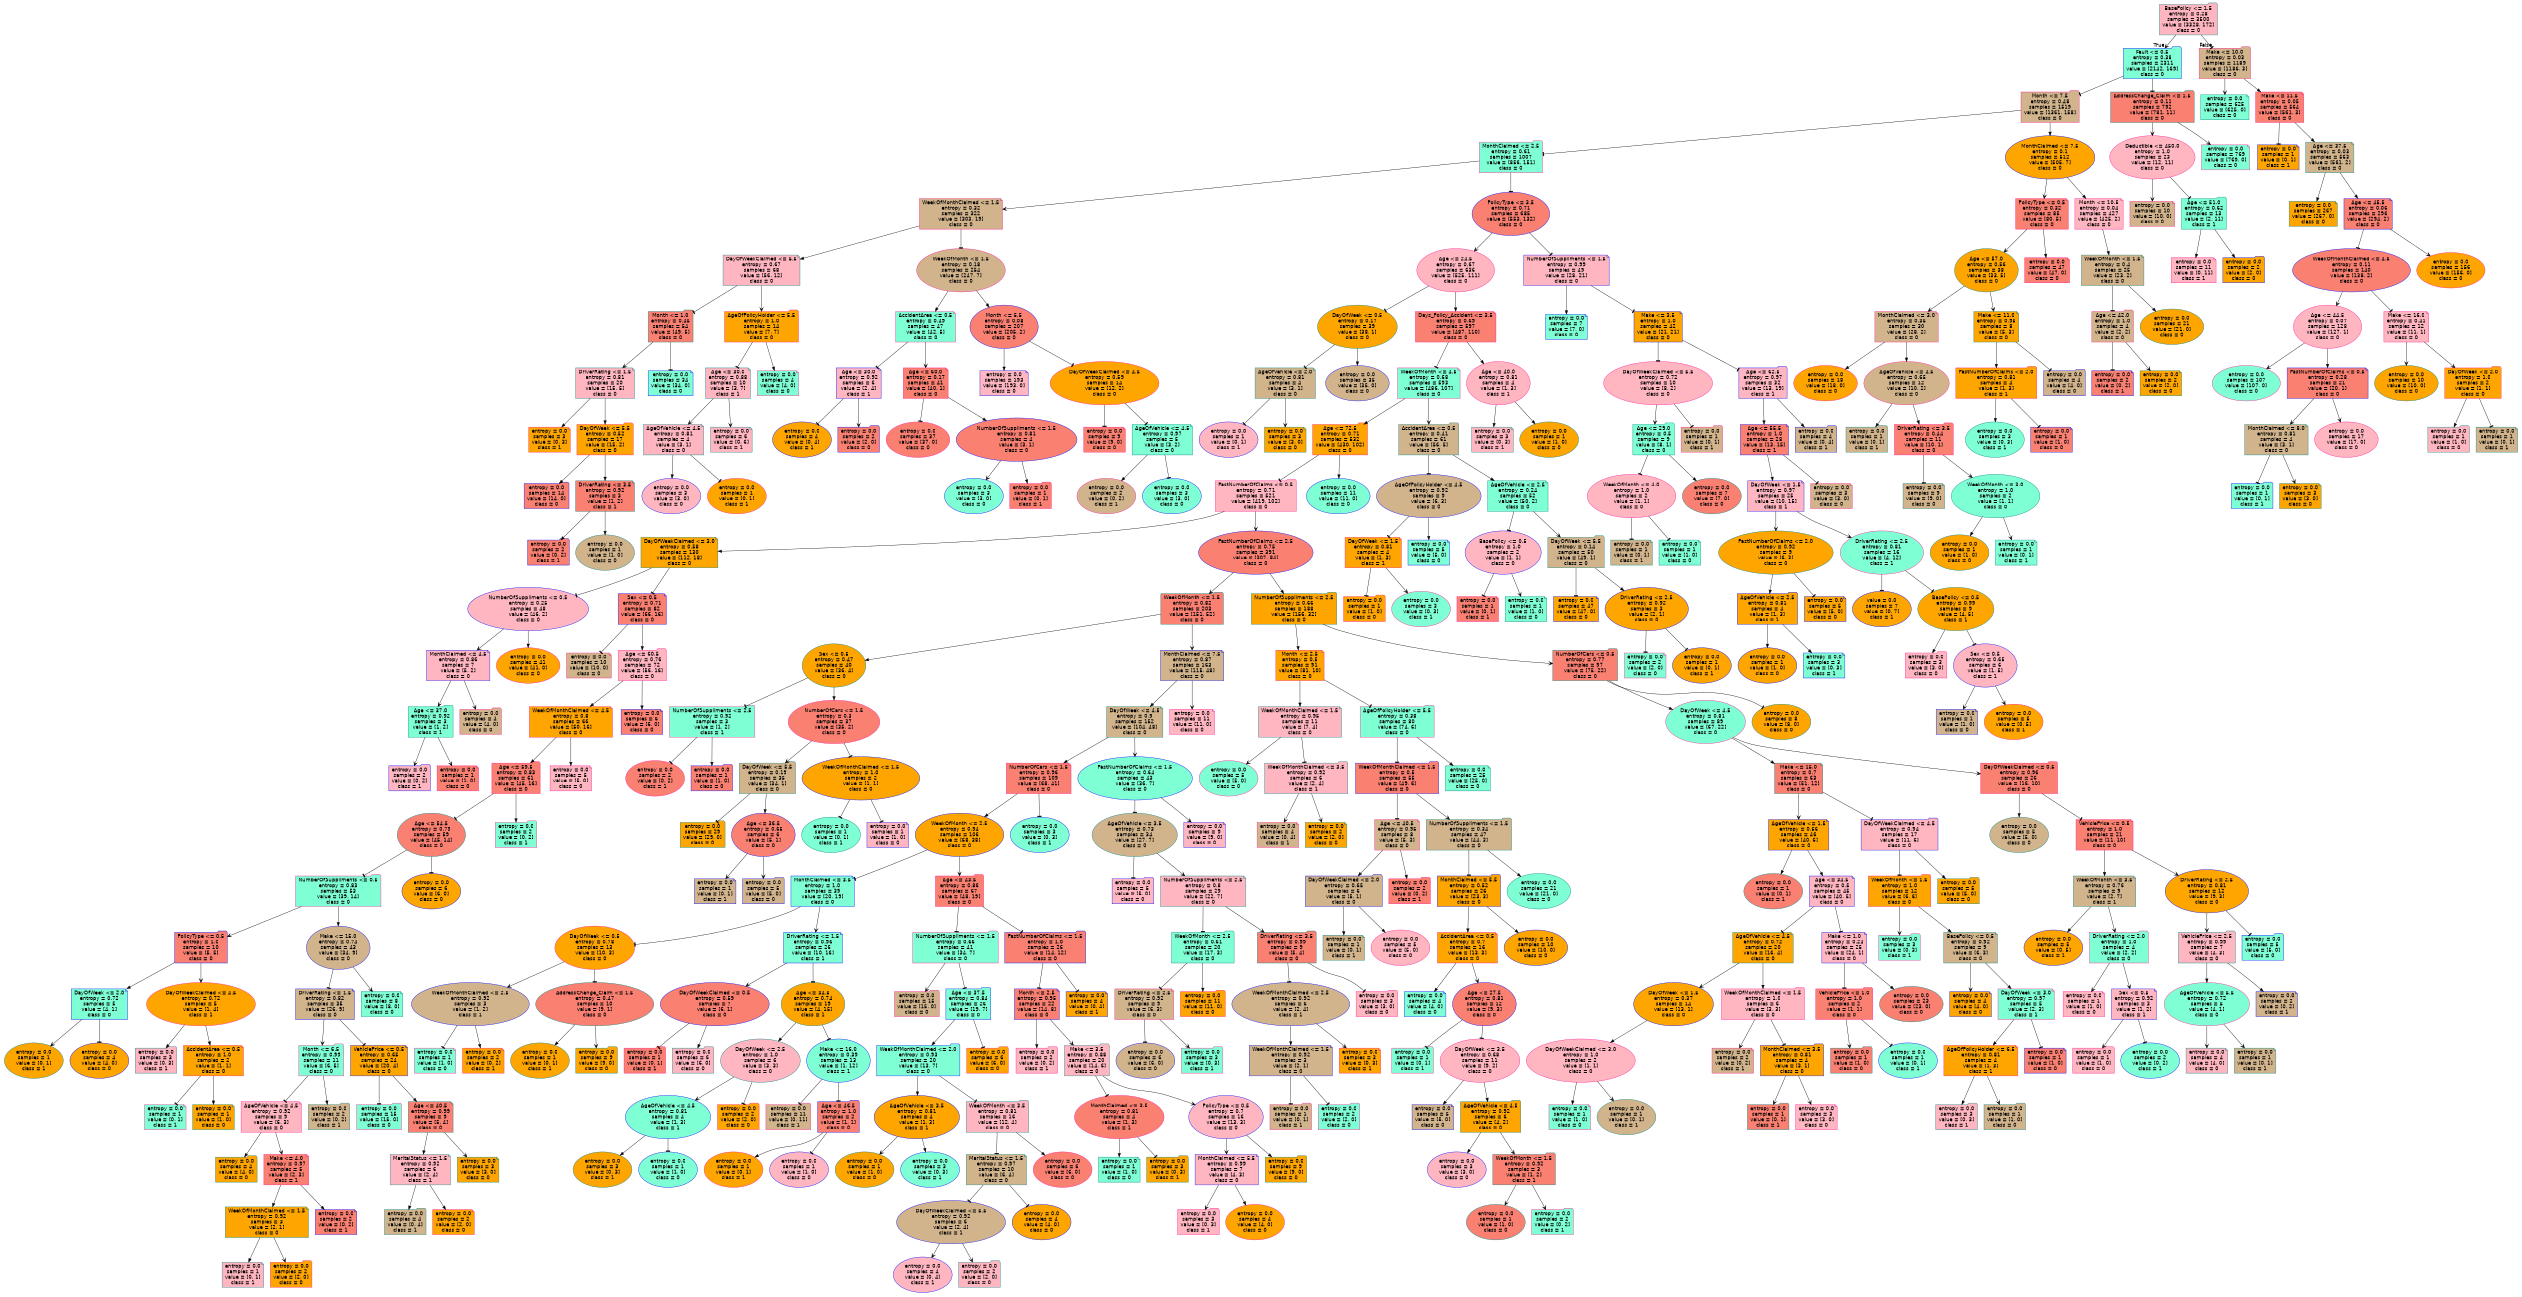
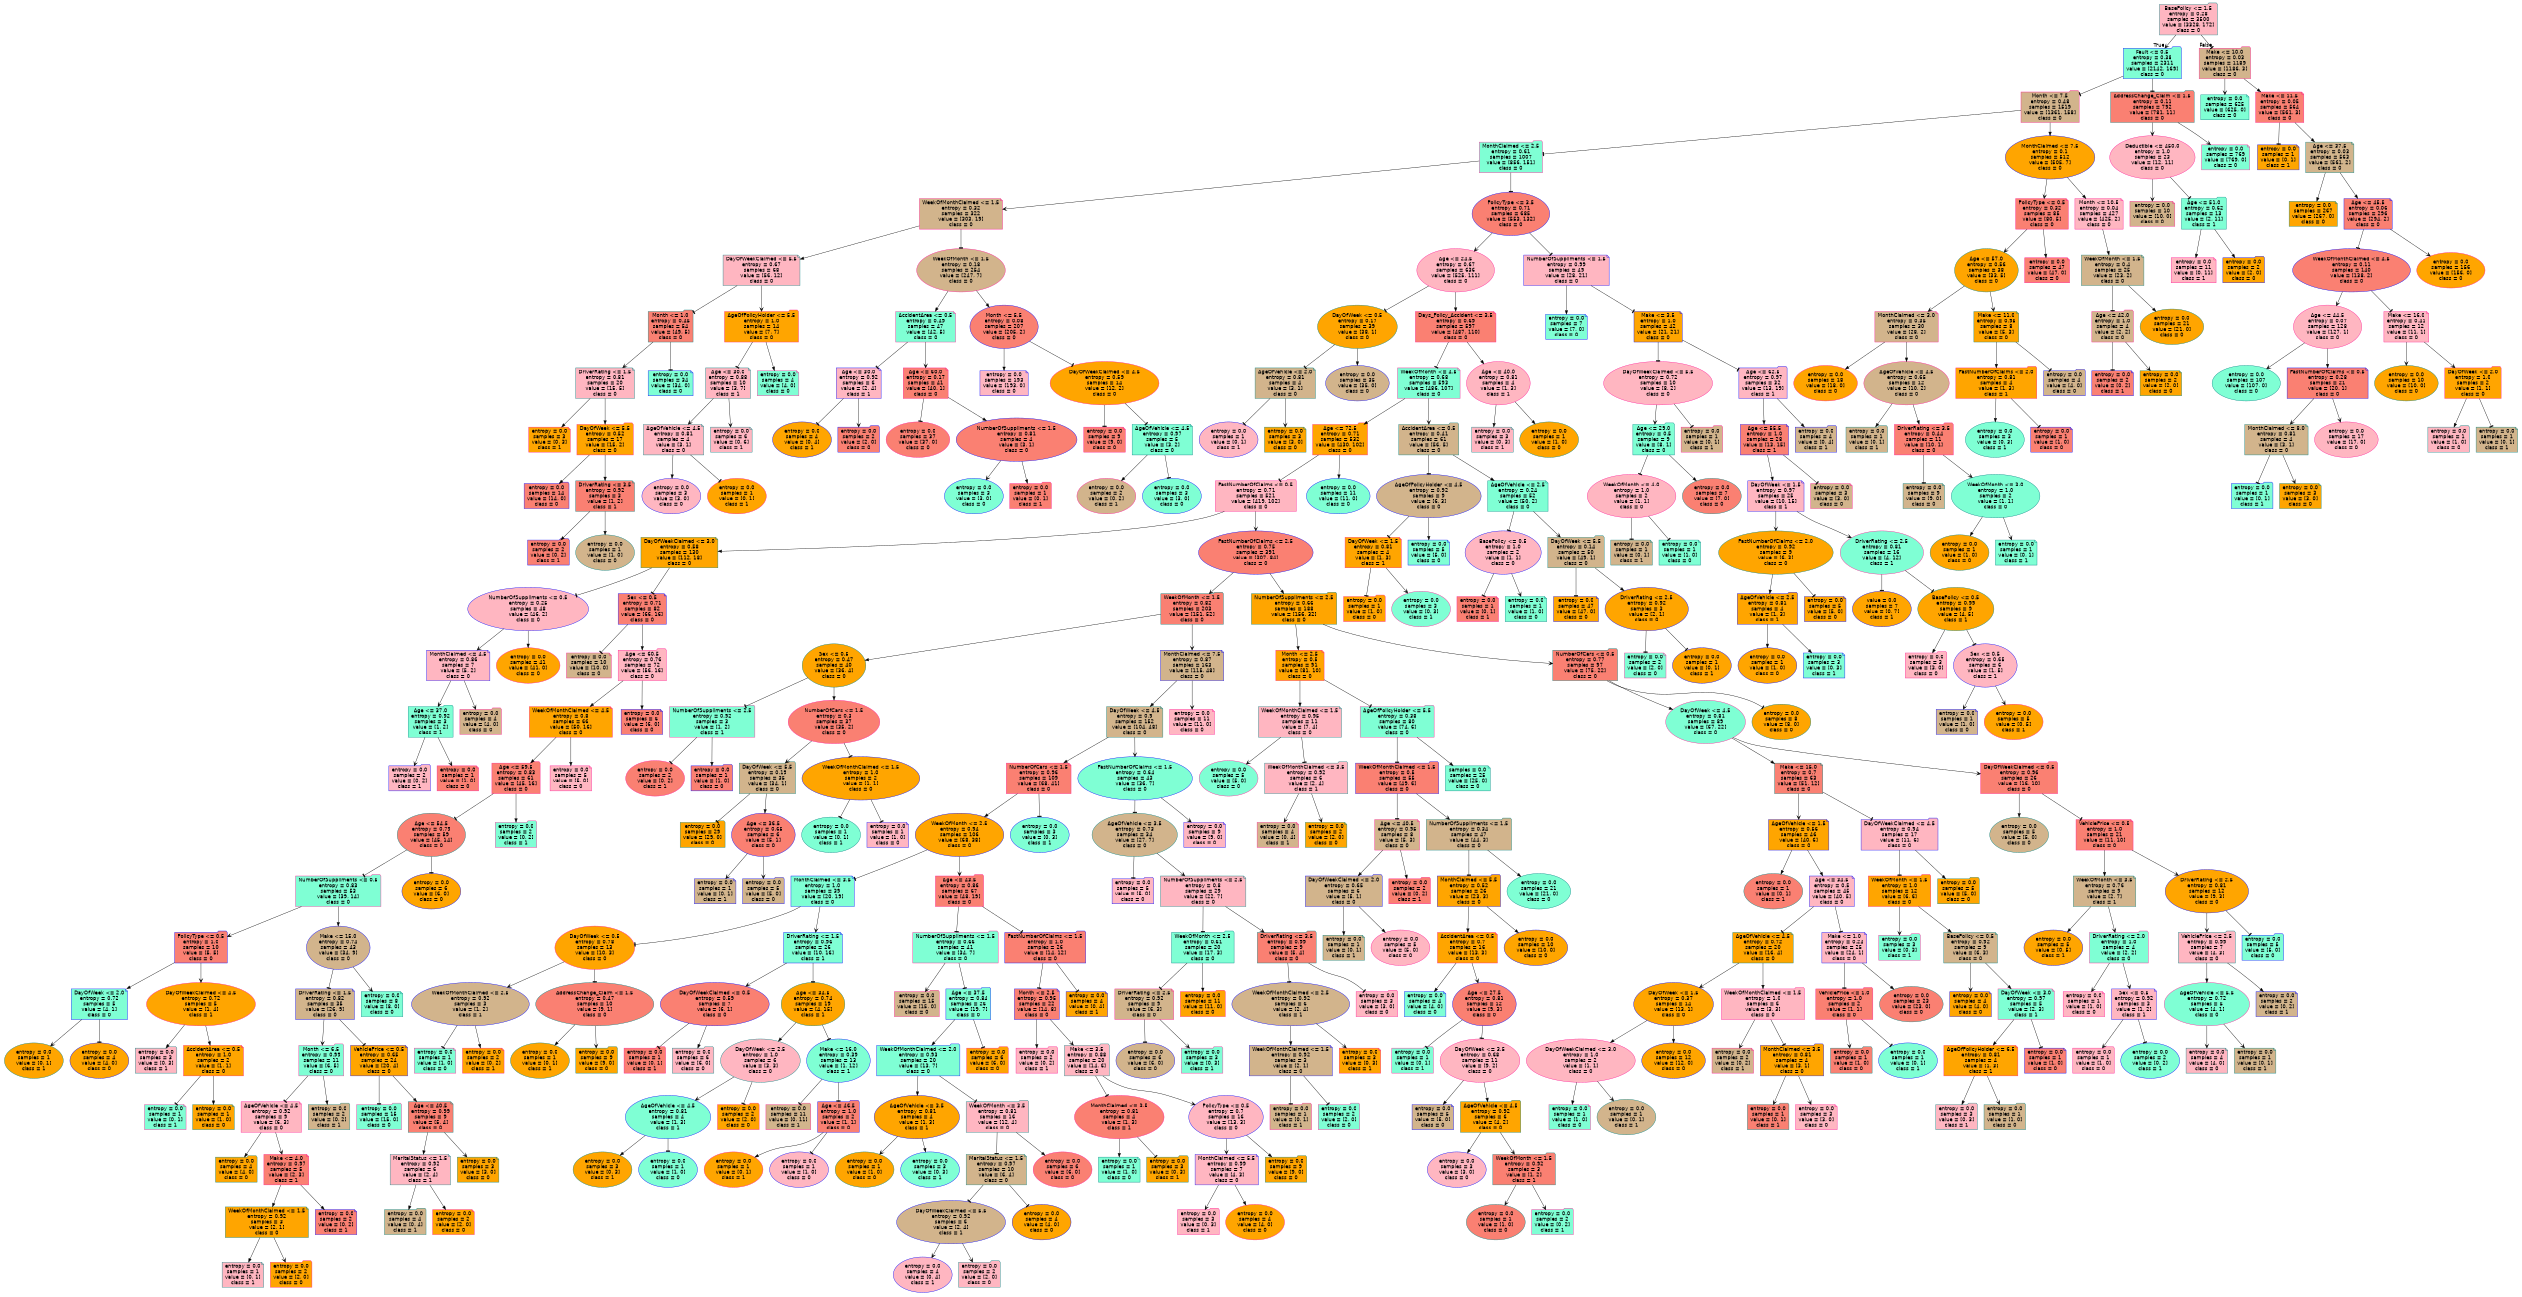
node "entropy = 0.0 samples = 107 value = [107, 0] class = 0": color deeppink -> teal
node "entropy = 0.0 samples = 25 value = [25, 0] class = 0": label "entropy = 0.0 samples = 25 value = [25, 0] class = 0" -> "samples = 0.0 samples = 25 value = [25, 0] class = 0"
node "entropy = 0.0 samples = 12 value = [12, 0] class = 0": added
